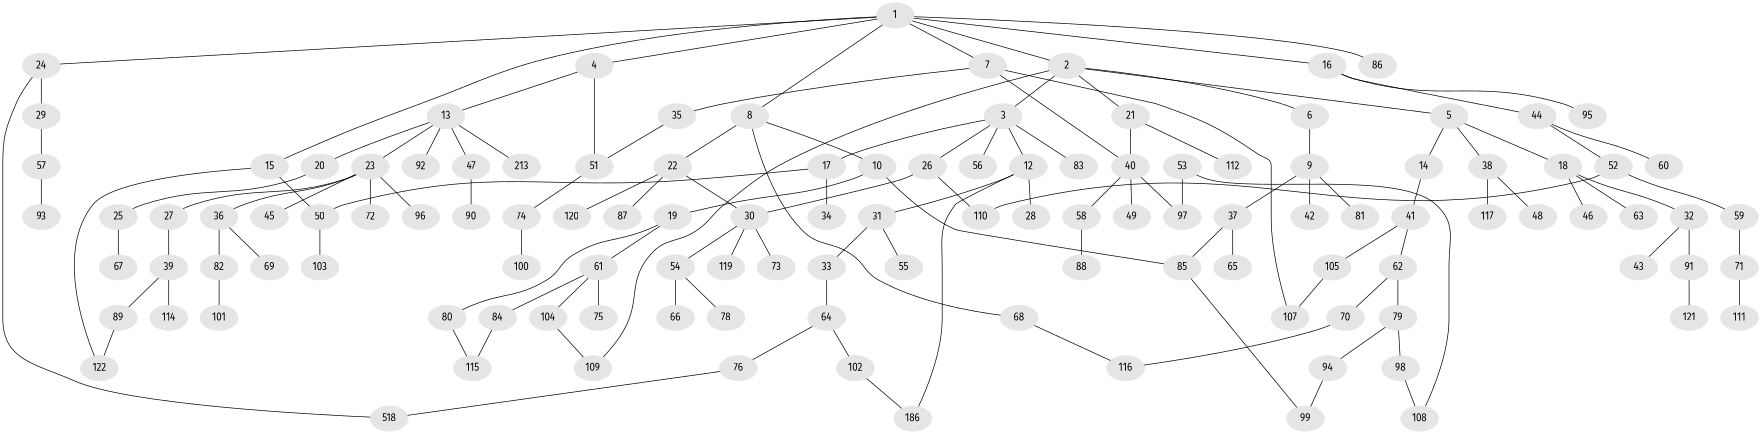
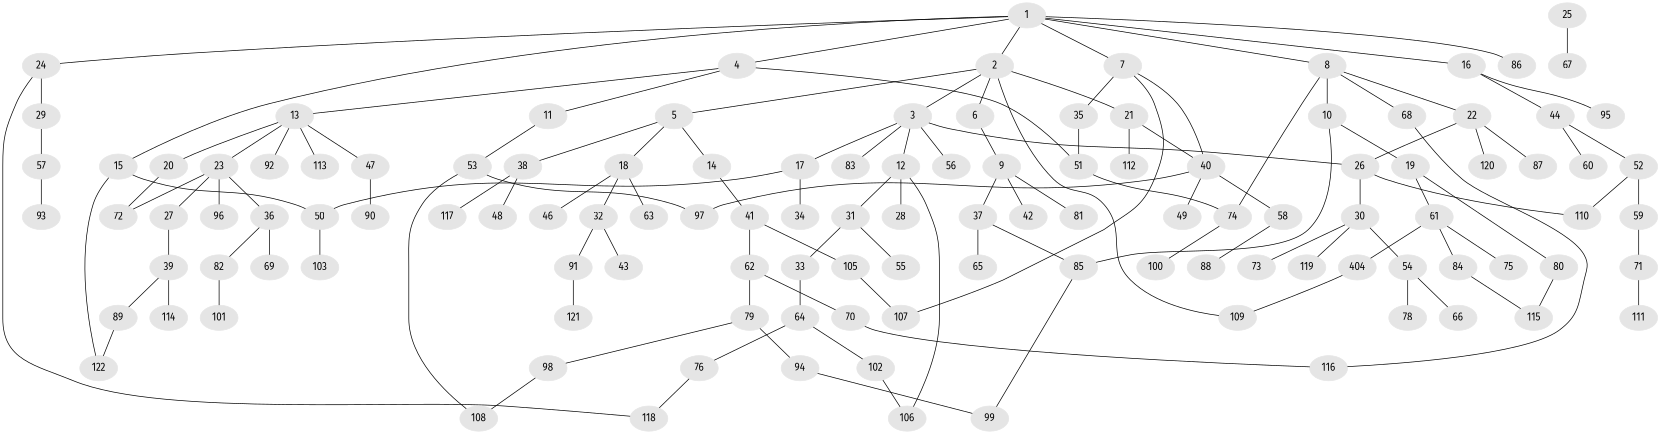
node "11": added
edge "8" -- "74": added
node "213": label "213" -> "113"
edge "20" -- "25": now "20" -- "72"
edge "22" -- "30": now "22" -- "26"
node "45": removed
node "104": label "104" -> "404"
node "518": label "518" -> "118"
node "186": label "186" -> "106"
